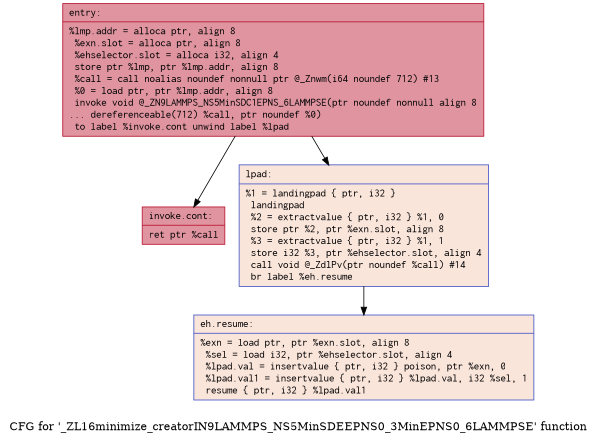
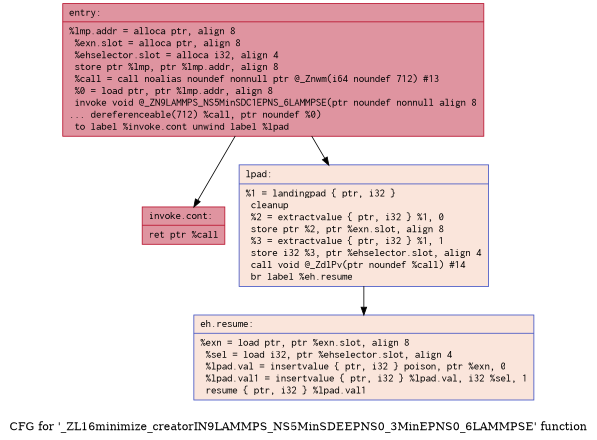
node "lpad:": text "landingpad" -> "cleanup"
